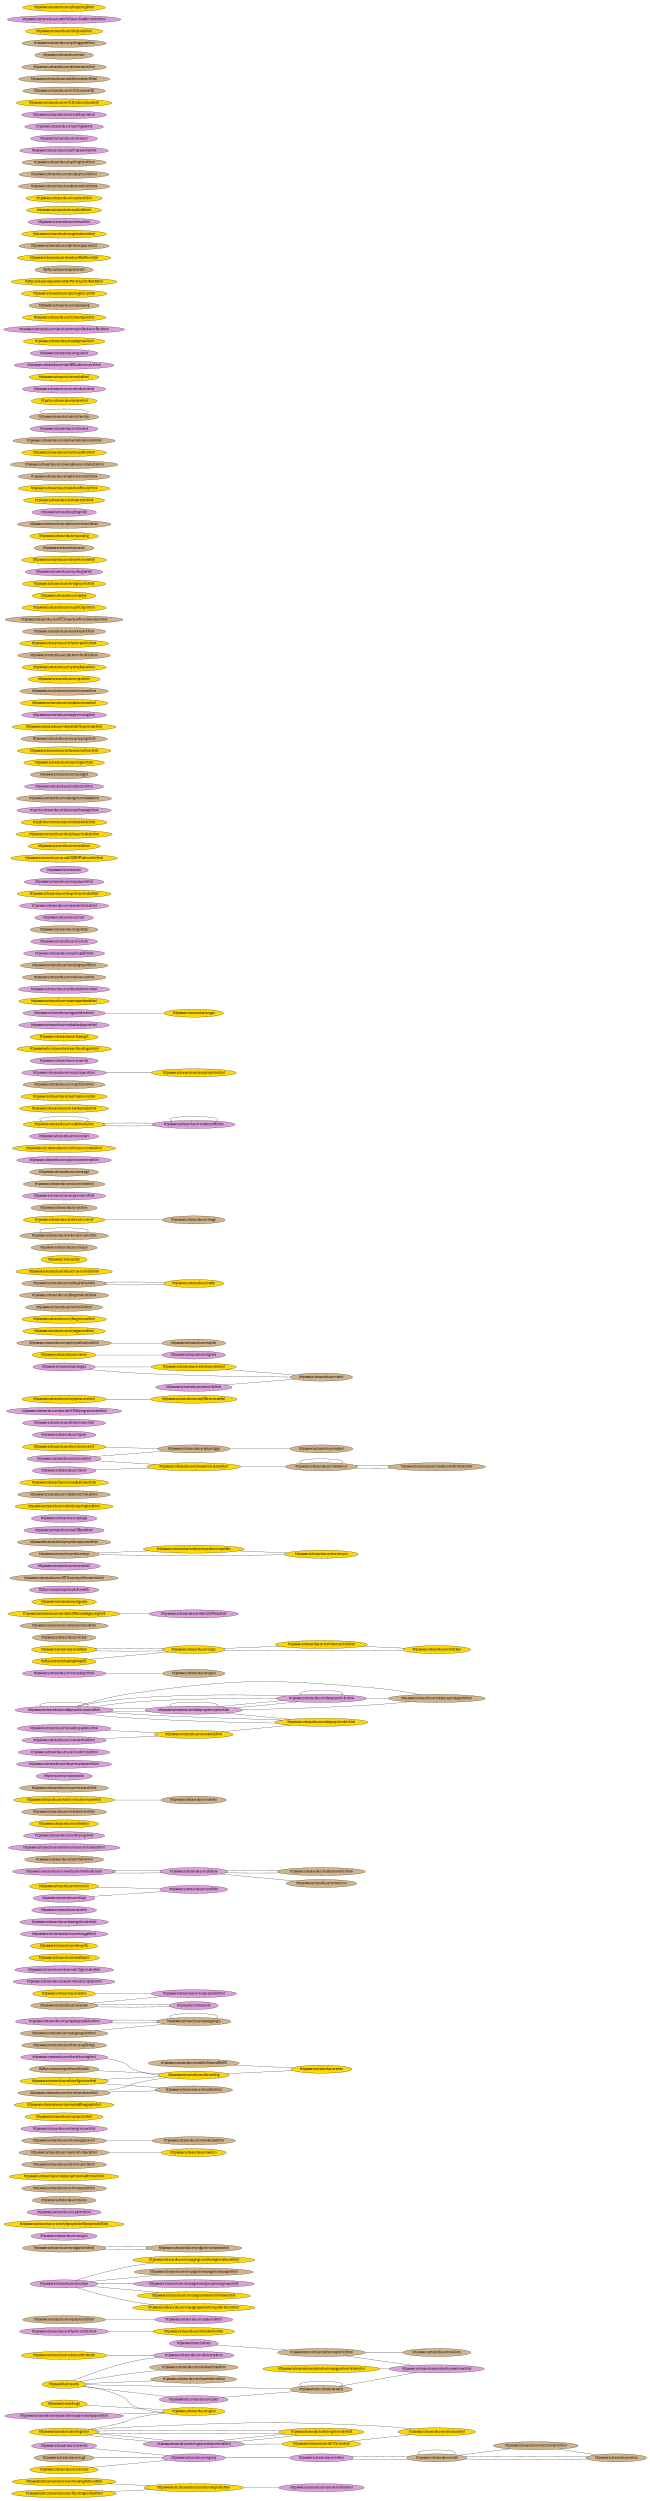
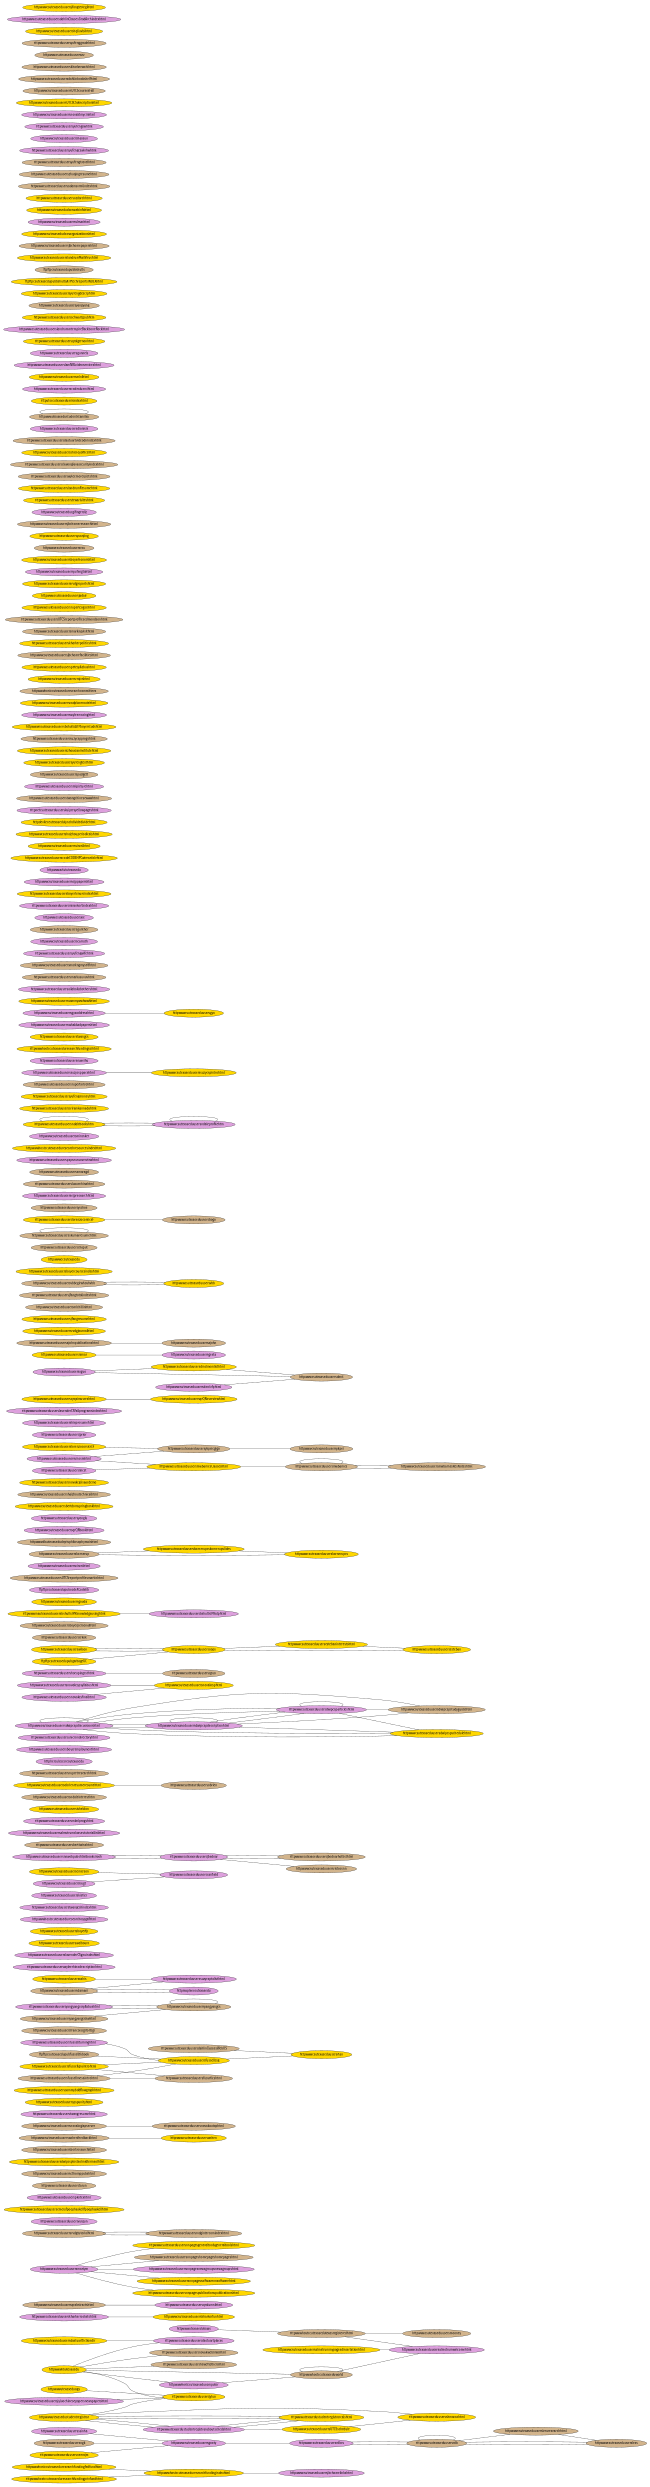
edge "httpwwwcsutexaseduusersdwipcspschedulehtml" -- "httpwwwcsutexaseduusersnovakcsphtml": now "httpwwwcsutexaseduusersdwipcspschedulehtml" -- "httpwwwcsutexaseduusersdwipcsparticleshtml"
